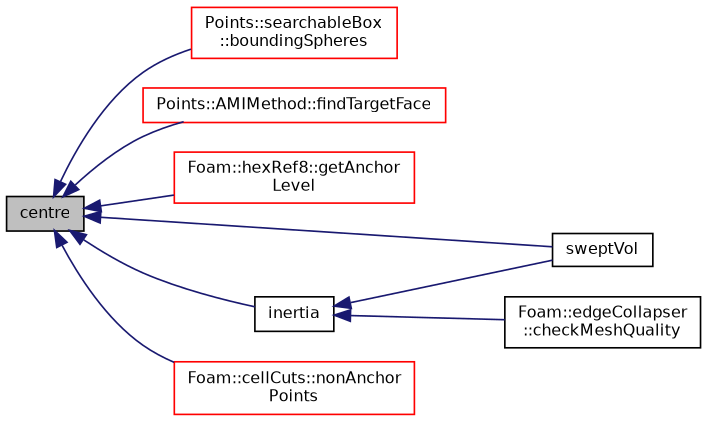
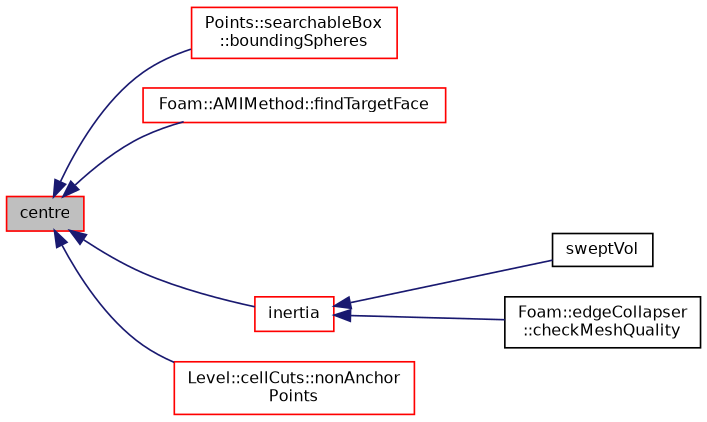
node "Points::AMIMethod::findTargetFace": label "Points::AMIMethod::findTargetFace" -> "Foam::AMIMethod::findTargetFace"
node "Foam::hexRef8::getAnchor Level": removed
node "centre": color black -> red
edge "sweptVol" -> "centre": removed
node "inertia": color black -> red
node "Foam::cellCuts::nonAnchor Points": label "Foam::cellCuts::nonAnchor Points" -> "Level::cellCuts::nonAnchor Points"
